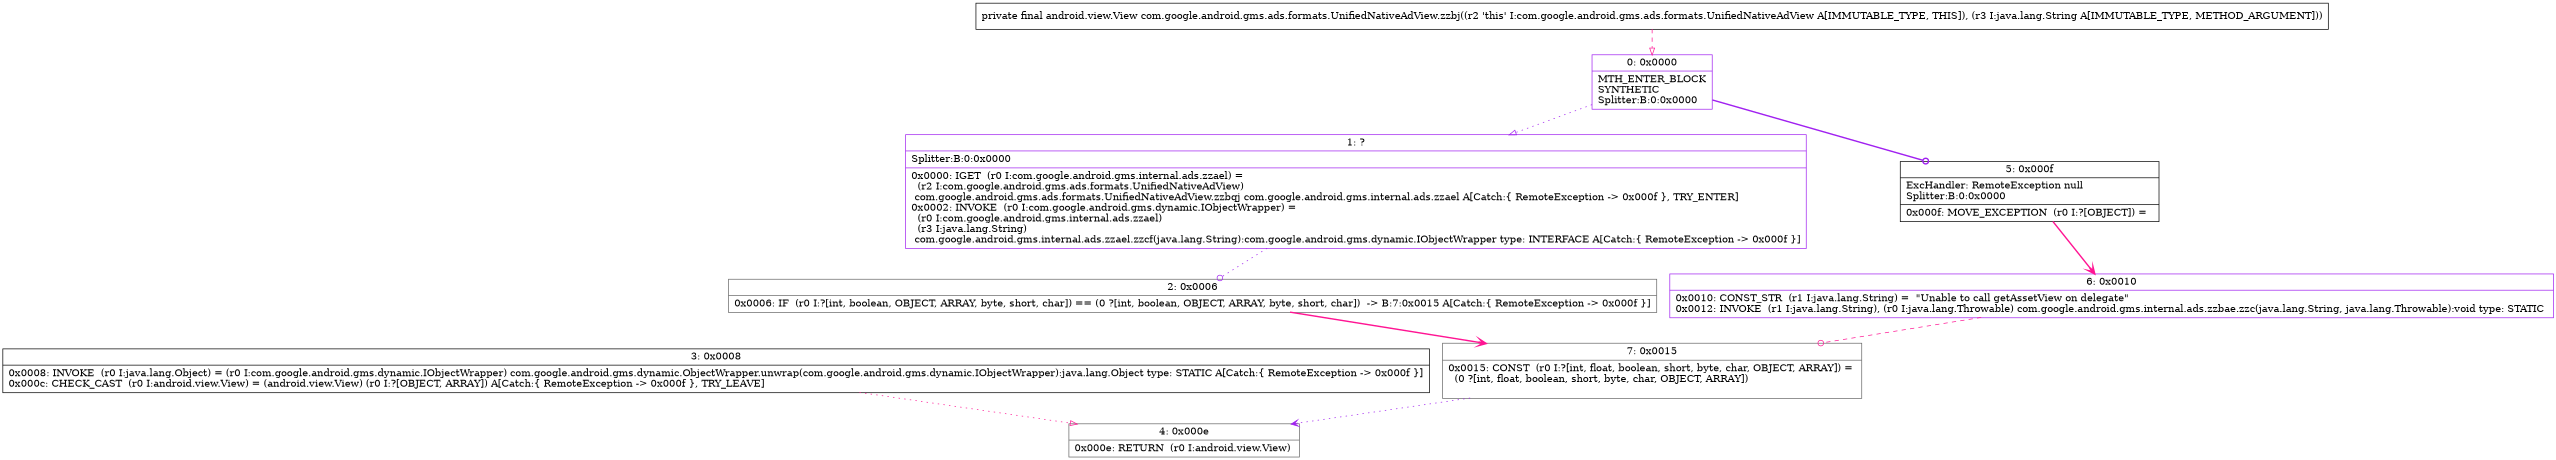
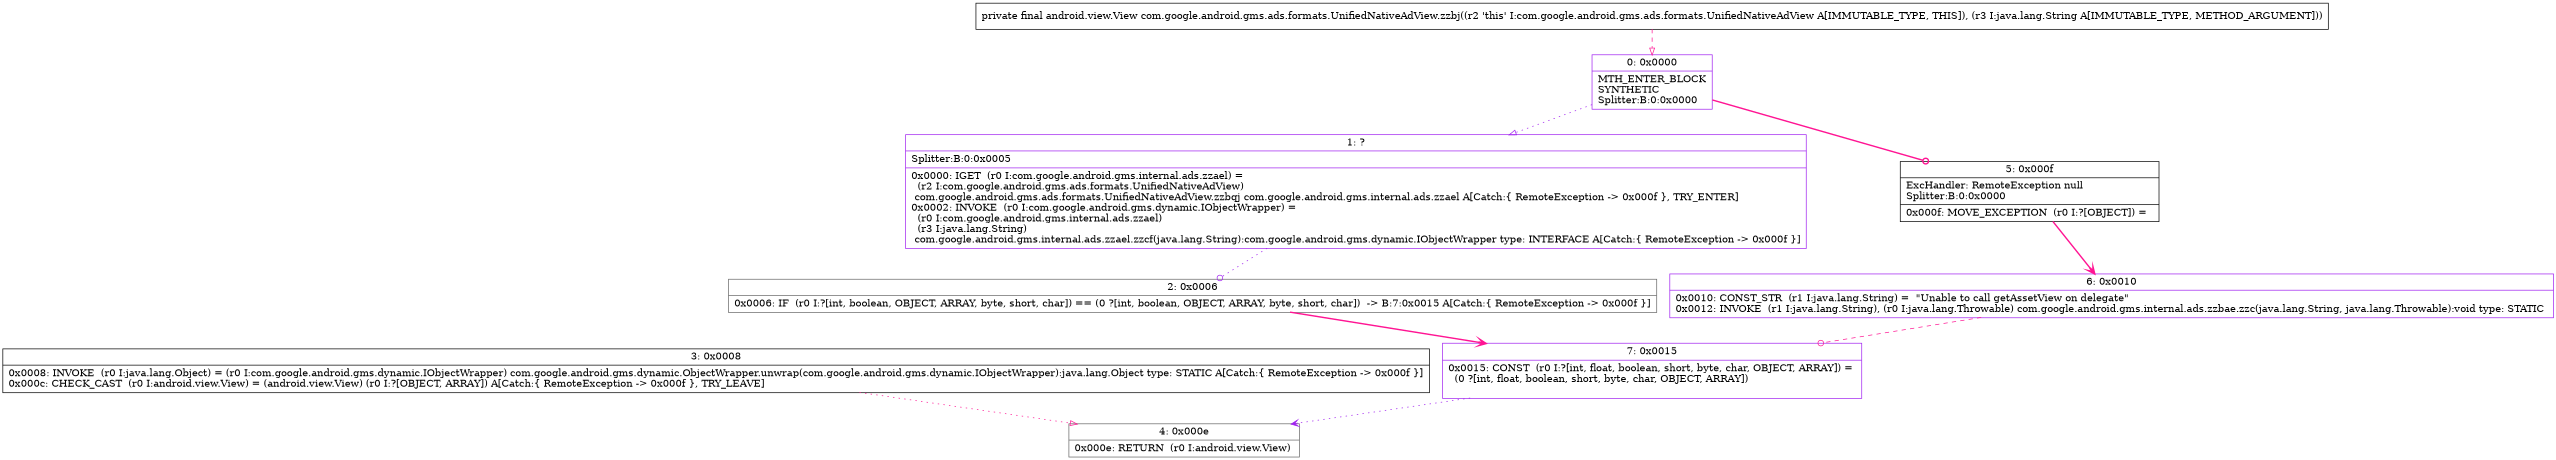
edge "0: 0x0000" -> "5: 0x000f": color purple -> deeppink
node "1: ?": text "Splitter:B:0:0x0000" -> "Splitter:B:0:0x0005"
node "7: 0x0015": color gray40 -> purple
